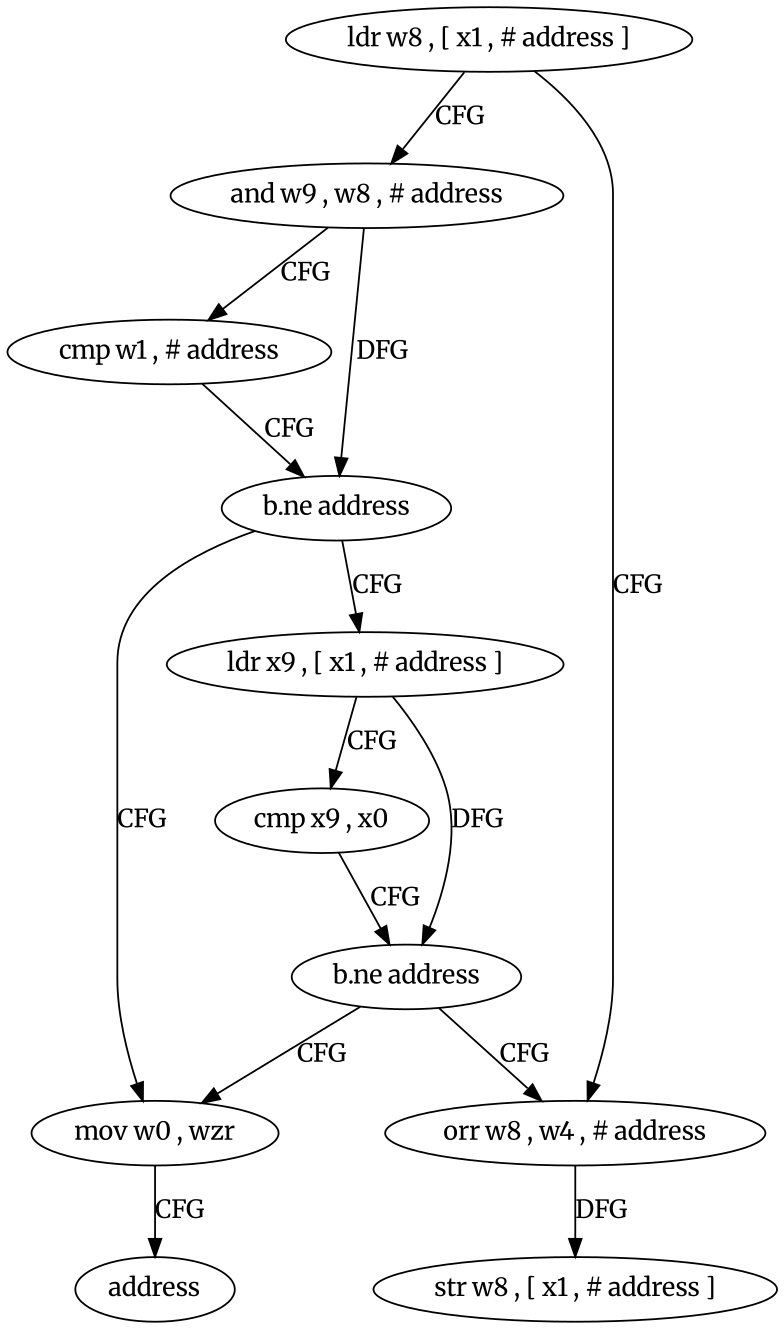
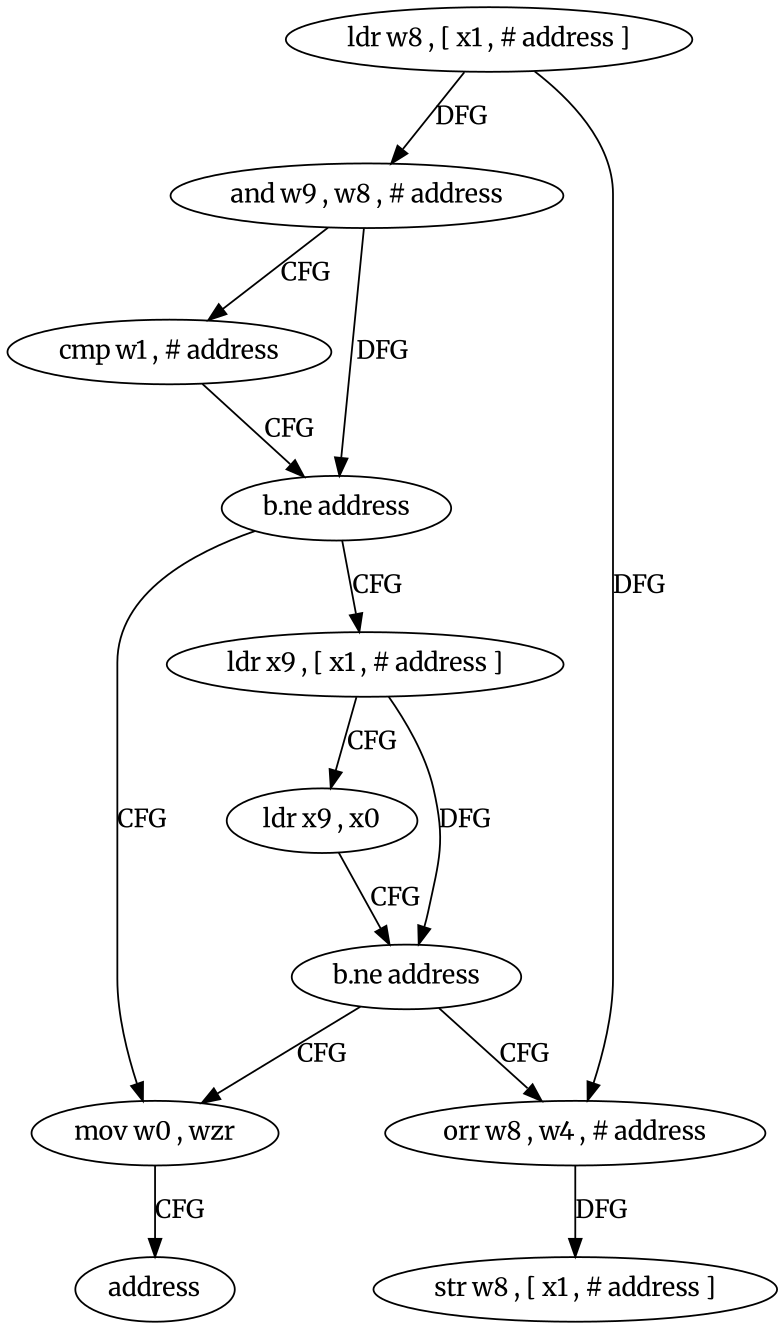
edge "ldr w8 , [ x1 , # address ]" -> "and w9 , w8 , # address": label "CFG" -> "DFG"
edge "ldr w8 , [ x1 , # address ]" -> "orr w8 , w4 , # address": label "CFG" -> "DFG"
node "cmp x9 , x0": label "cmp x9 , x0" -> "ldr x9 , x0"
